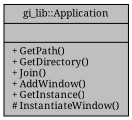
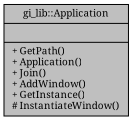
node "gi_lib::Application": text "+ GetDirectory()" -> "+ Application()"
